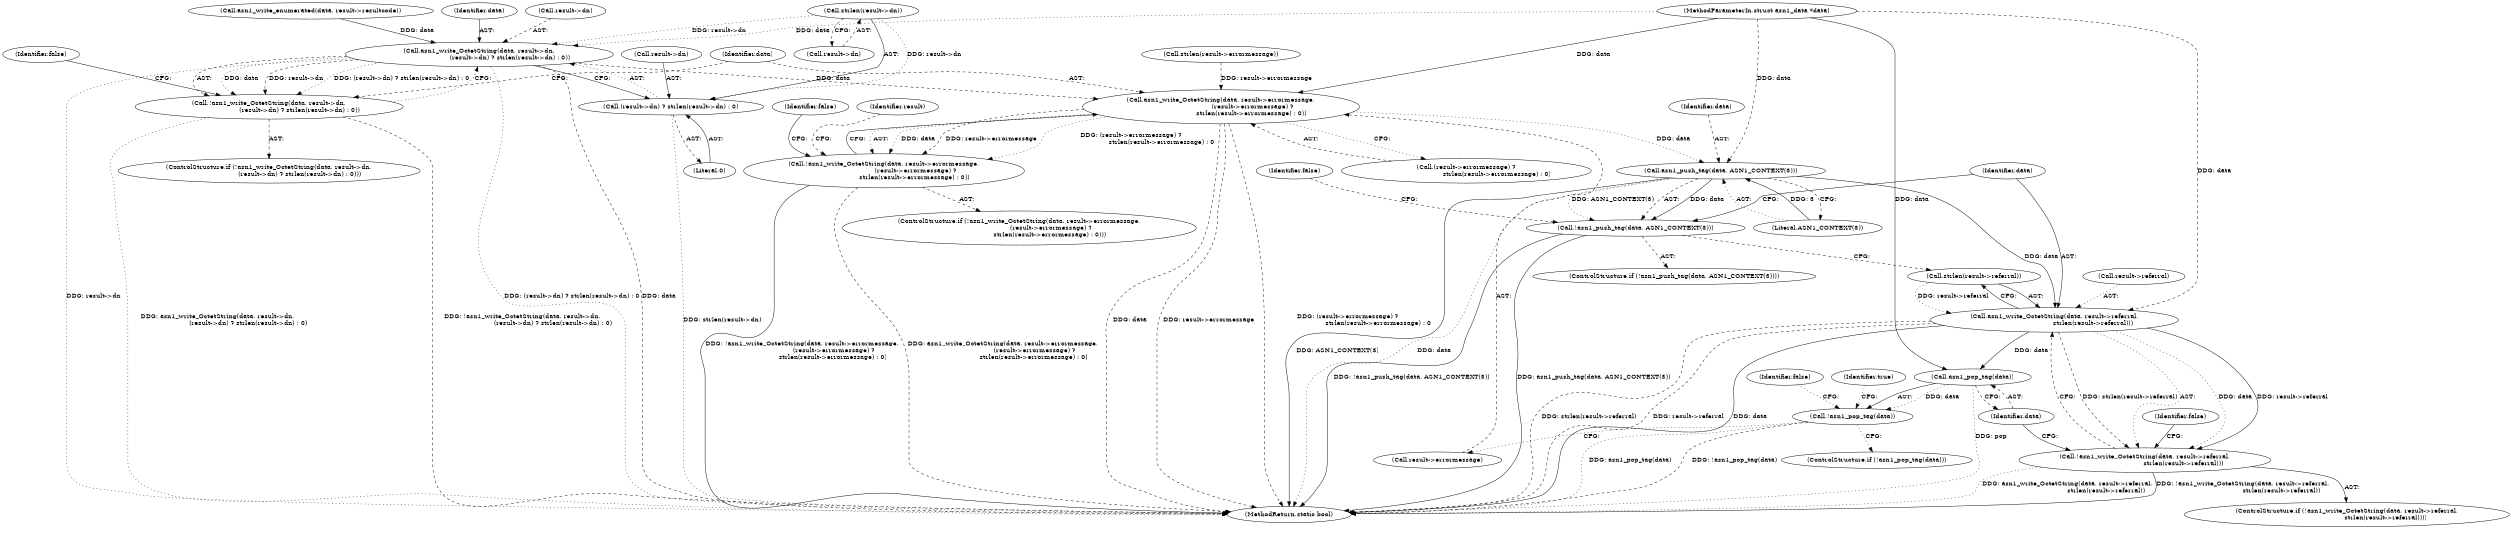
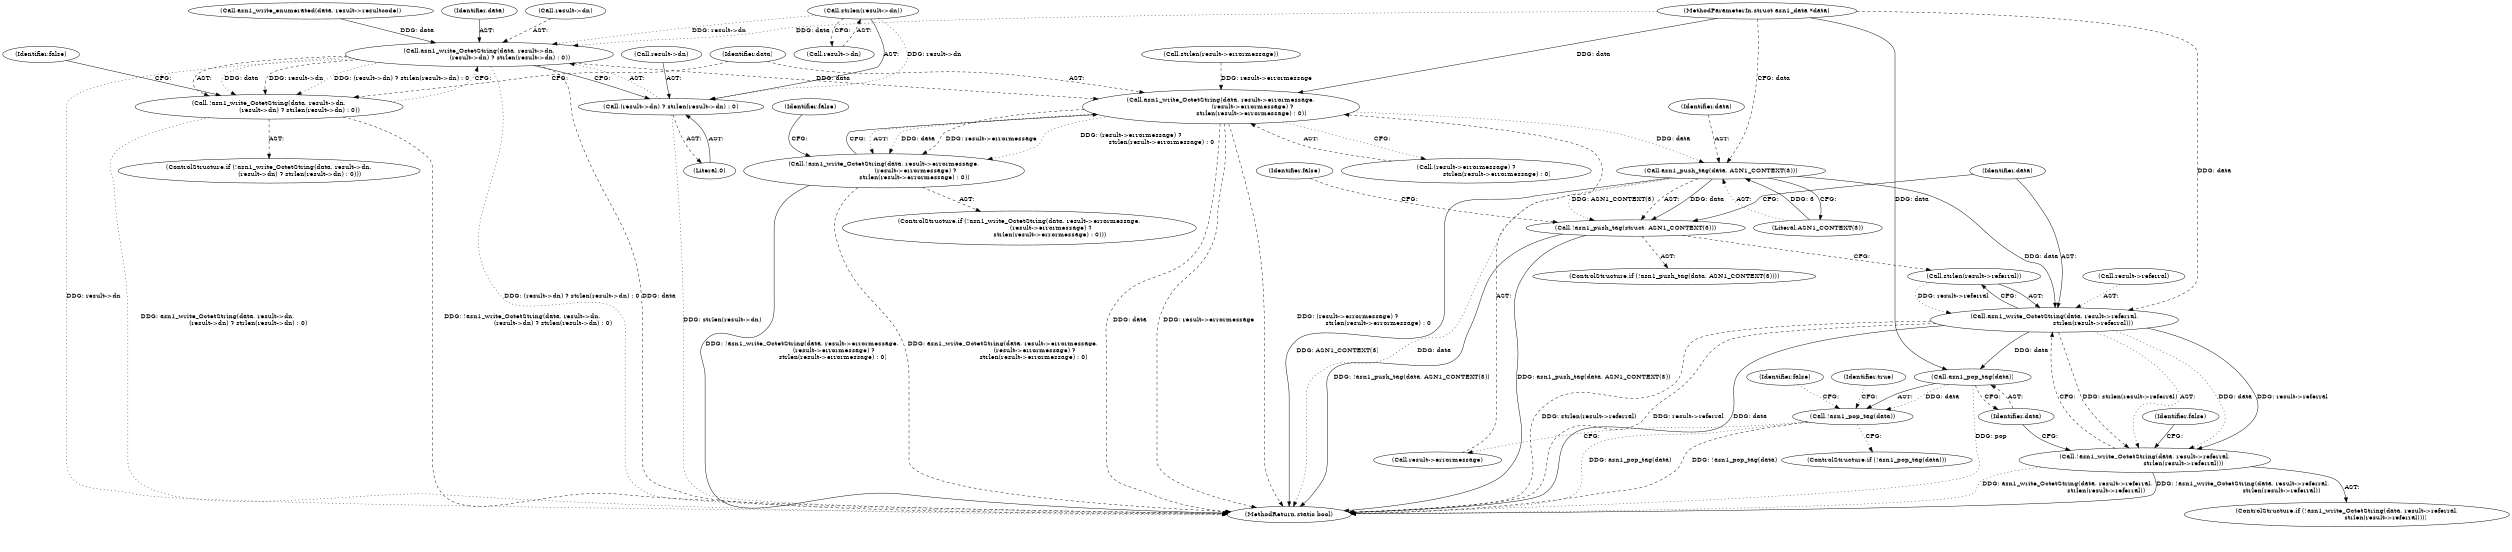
edge "(MethodParameterIn,struct asn1_data *data)" -> "(Call,asn1_push_tag(data, ASN1_CONTEXT(3)))": label "DDG: data" -> "CFG: data"
node "(Identifier,result)": removed
edge "(Call,asn1_push_tag(data, ASN1_CONTEXT(3)))" -> "(Literal,ASN1_CONTEXT(3))": style dashed -> solid
node "(Call,!asn1_push_tag(data, ASN1_CONTEXT(3)))": label "(Call,!asn1_push_tag(data, ASN1_CONTEXT(3)))" -> "(Call,!asn1_push_tag(struct, ASN1_CONTEXT(3)))"
